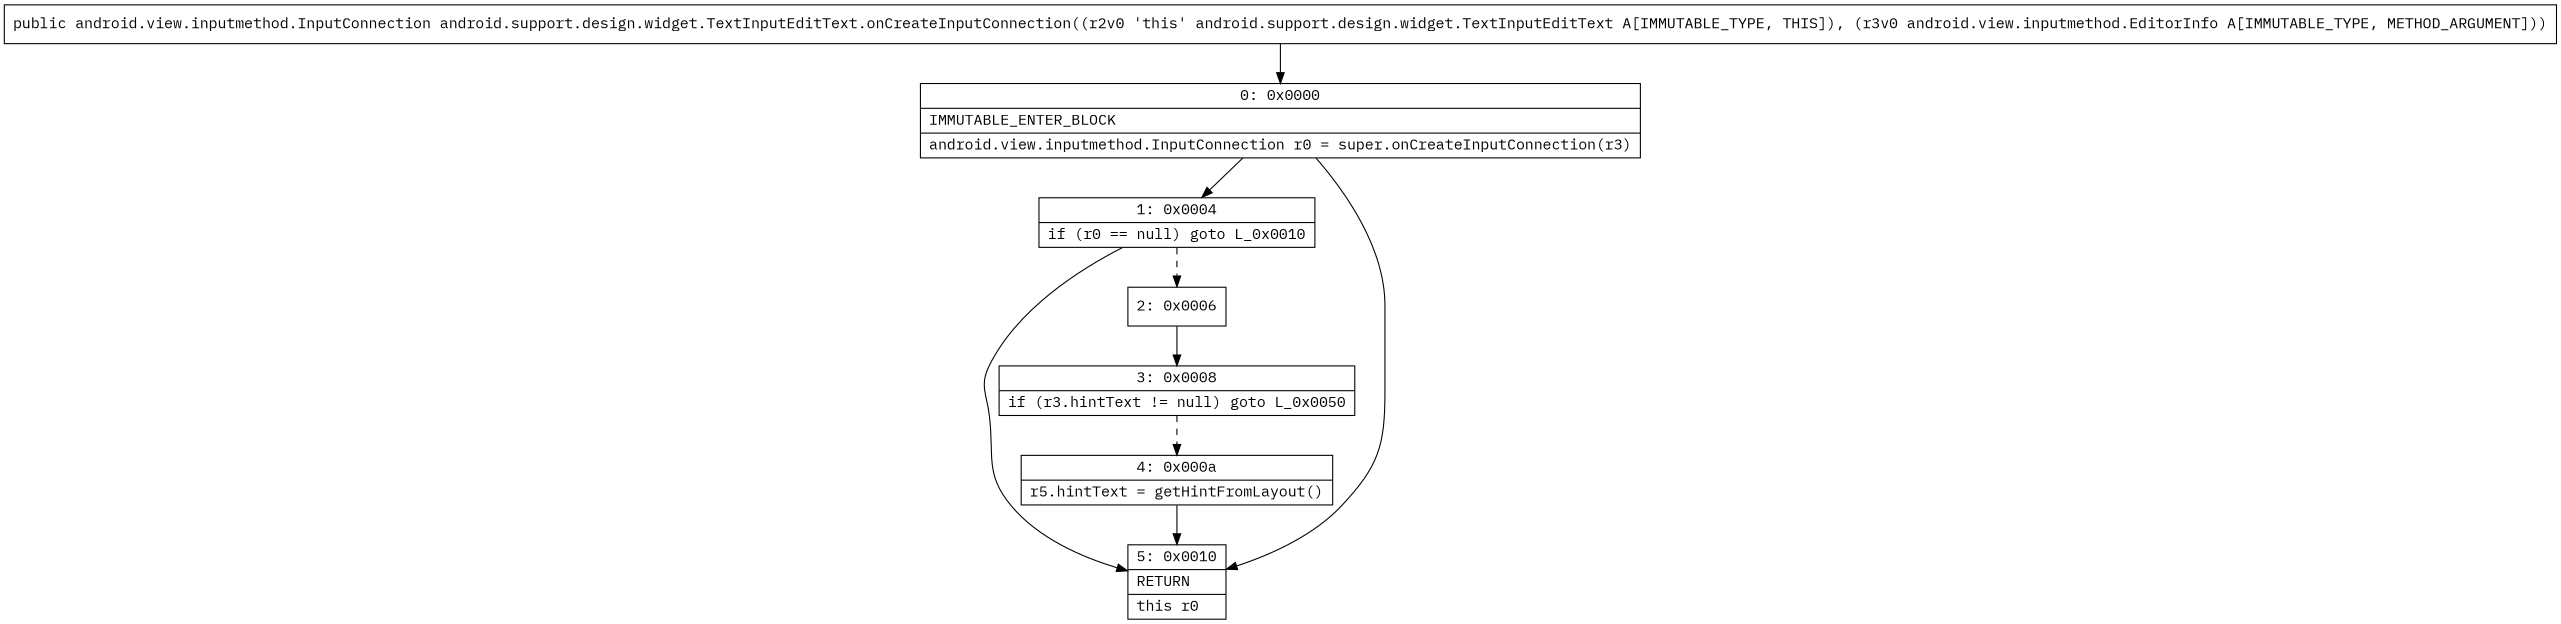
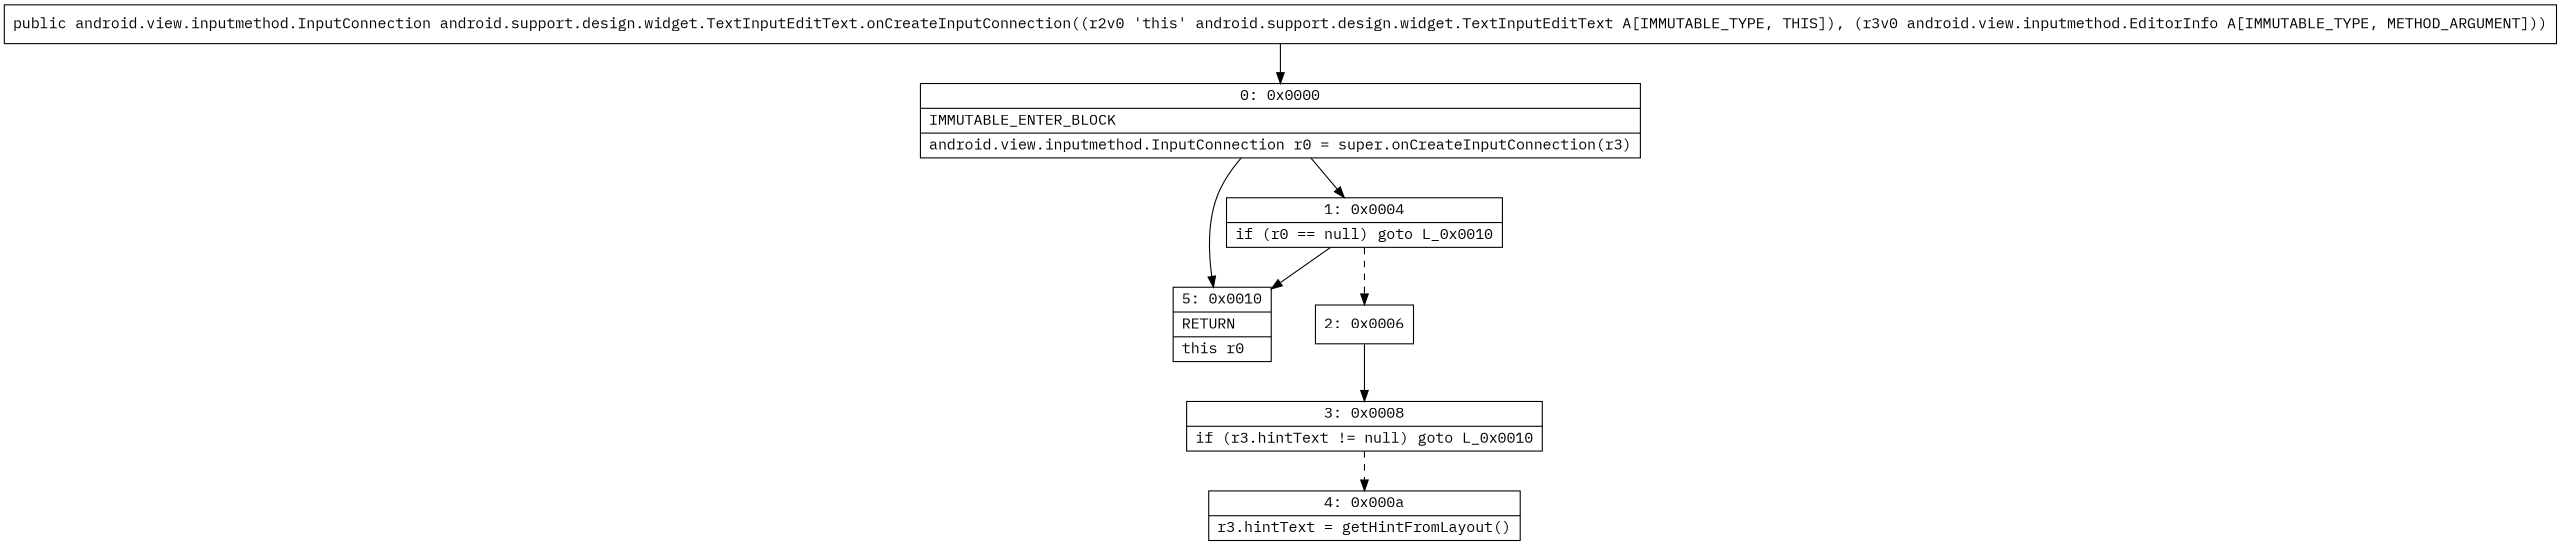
node "3: 0x0008": text "if (r3.hintText != null) goto L_0x0050" -> "if (r3.hintText != null) goto L_0x0010"
node "4: 0x000a": text "r5.hintText = getHintFromLayout()" -> "r3.hintText = getHintFromLayout()"
edge "4: 0x000a" -> "5: 0x0010": removed
